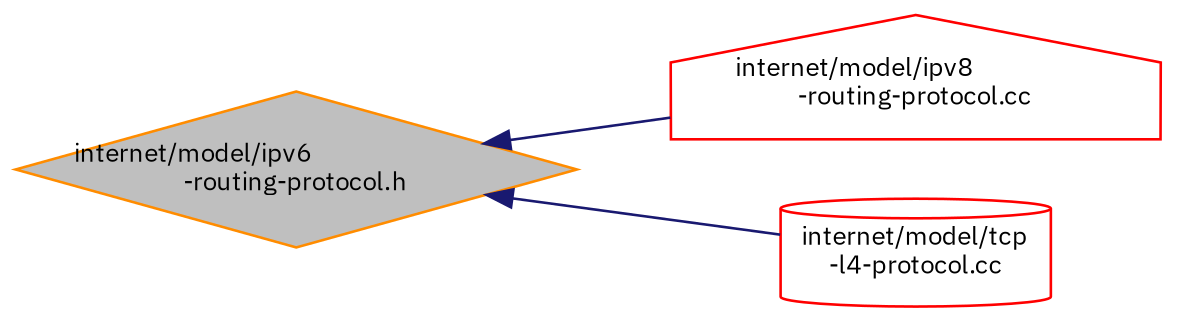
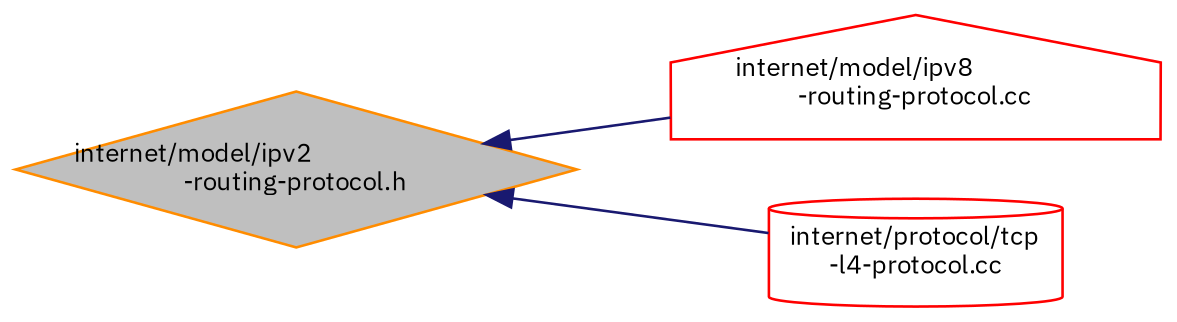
node "internet/model/ipv6 -routing-protocol.h": label "internet/model/ipv6 -routing-protocol.h" -> "internet/model/ipv2 -routing-protocol.h"
node "internet/model/tcp -l4-protocol.cc": label "internet/model/tcp -l4-protocol.cc" -> "internet/protocol/tcp -l4-protocol.cc"
